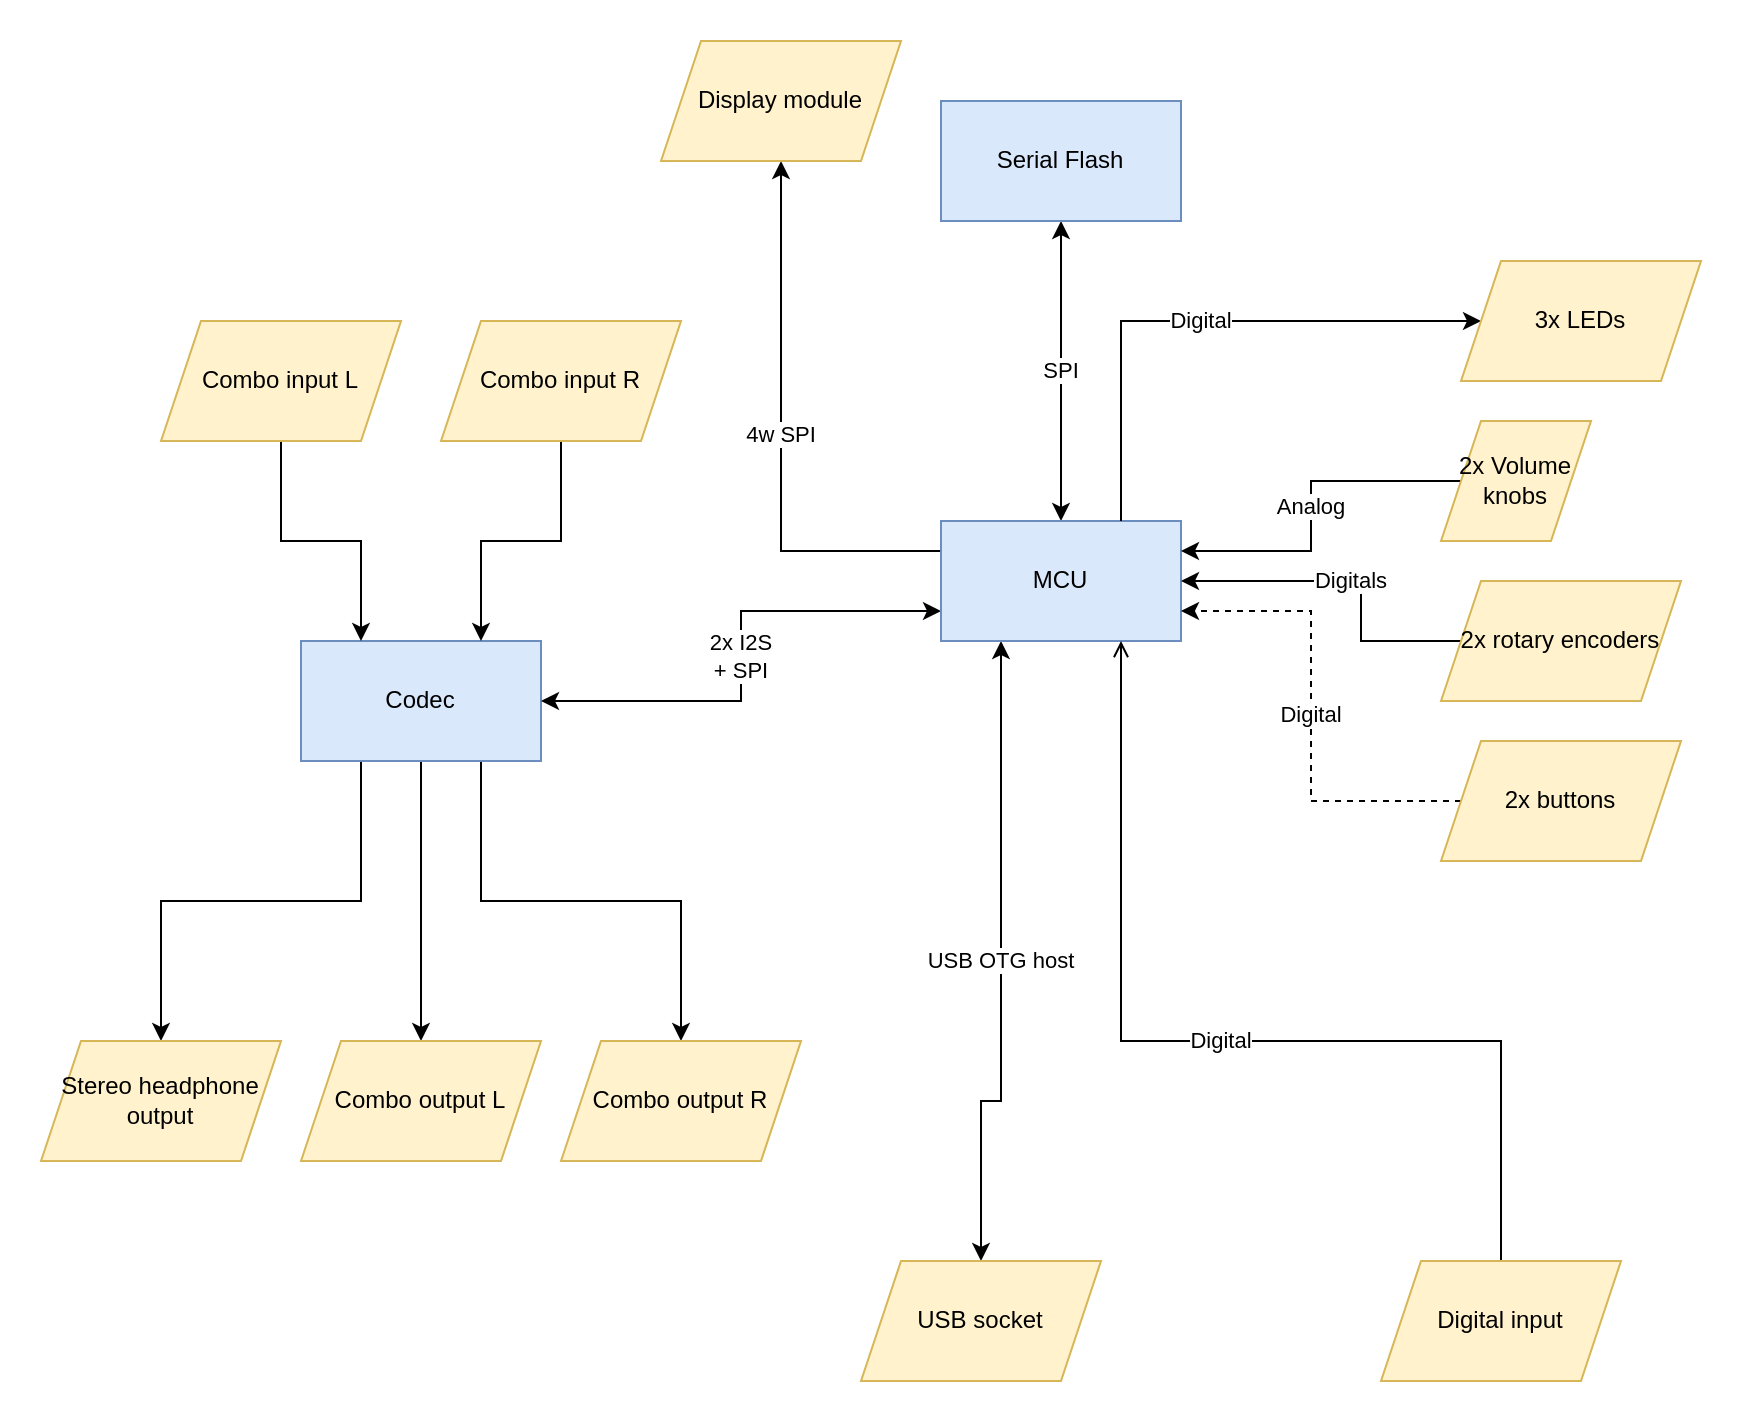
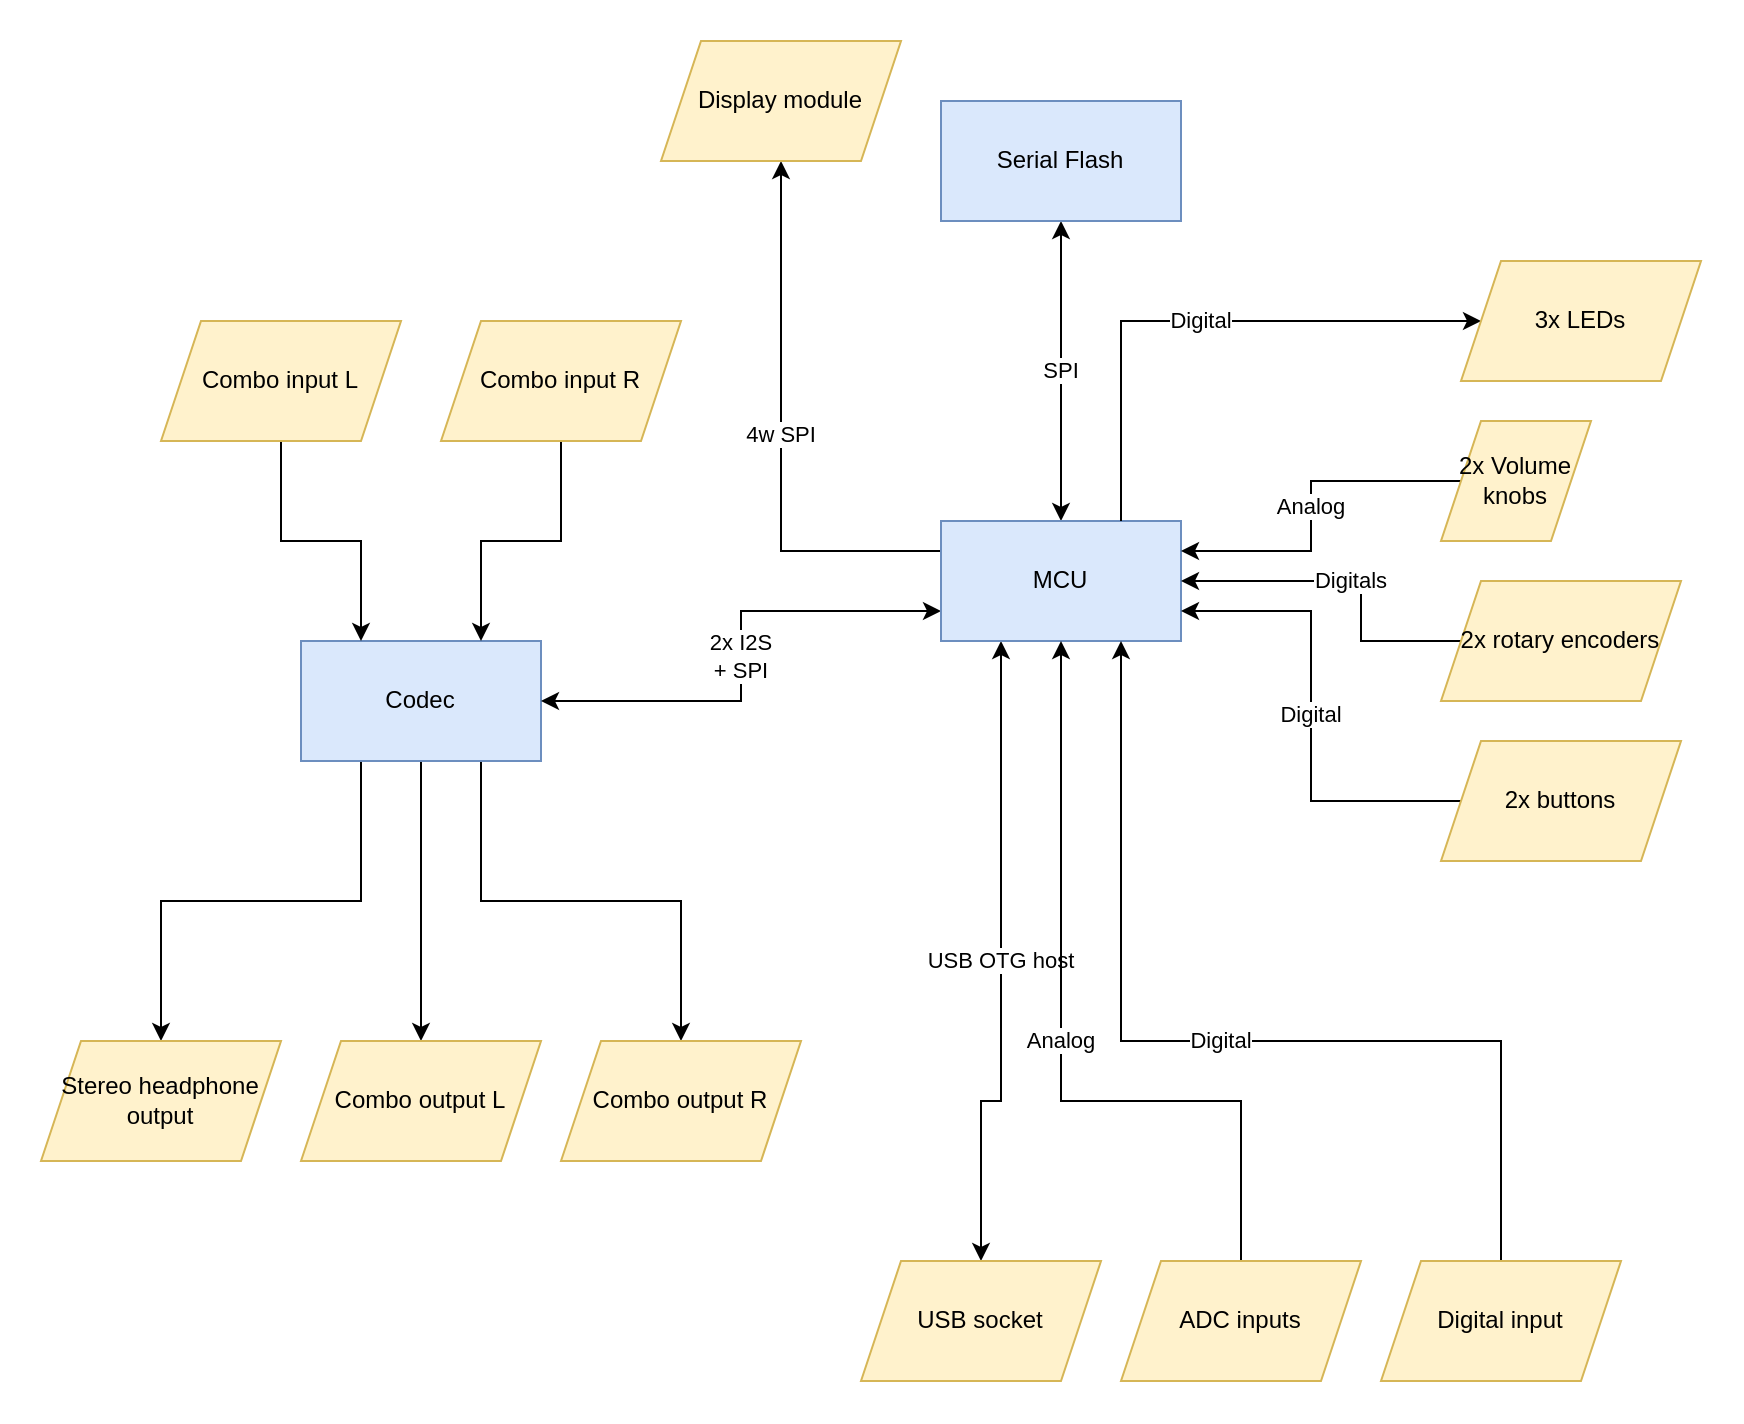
edge "Digital input" -> "MCU": arrowhead open -> classic
edge "2x buttons" -> "MCU": style dashed -> solid
edge "ADC inputs" -> "MCU": added, label "Analog"
node "ADC inputs": added
